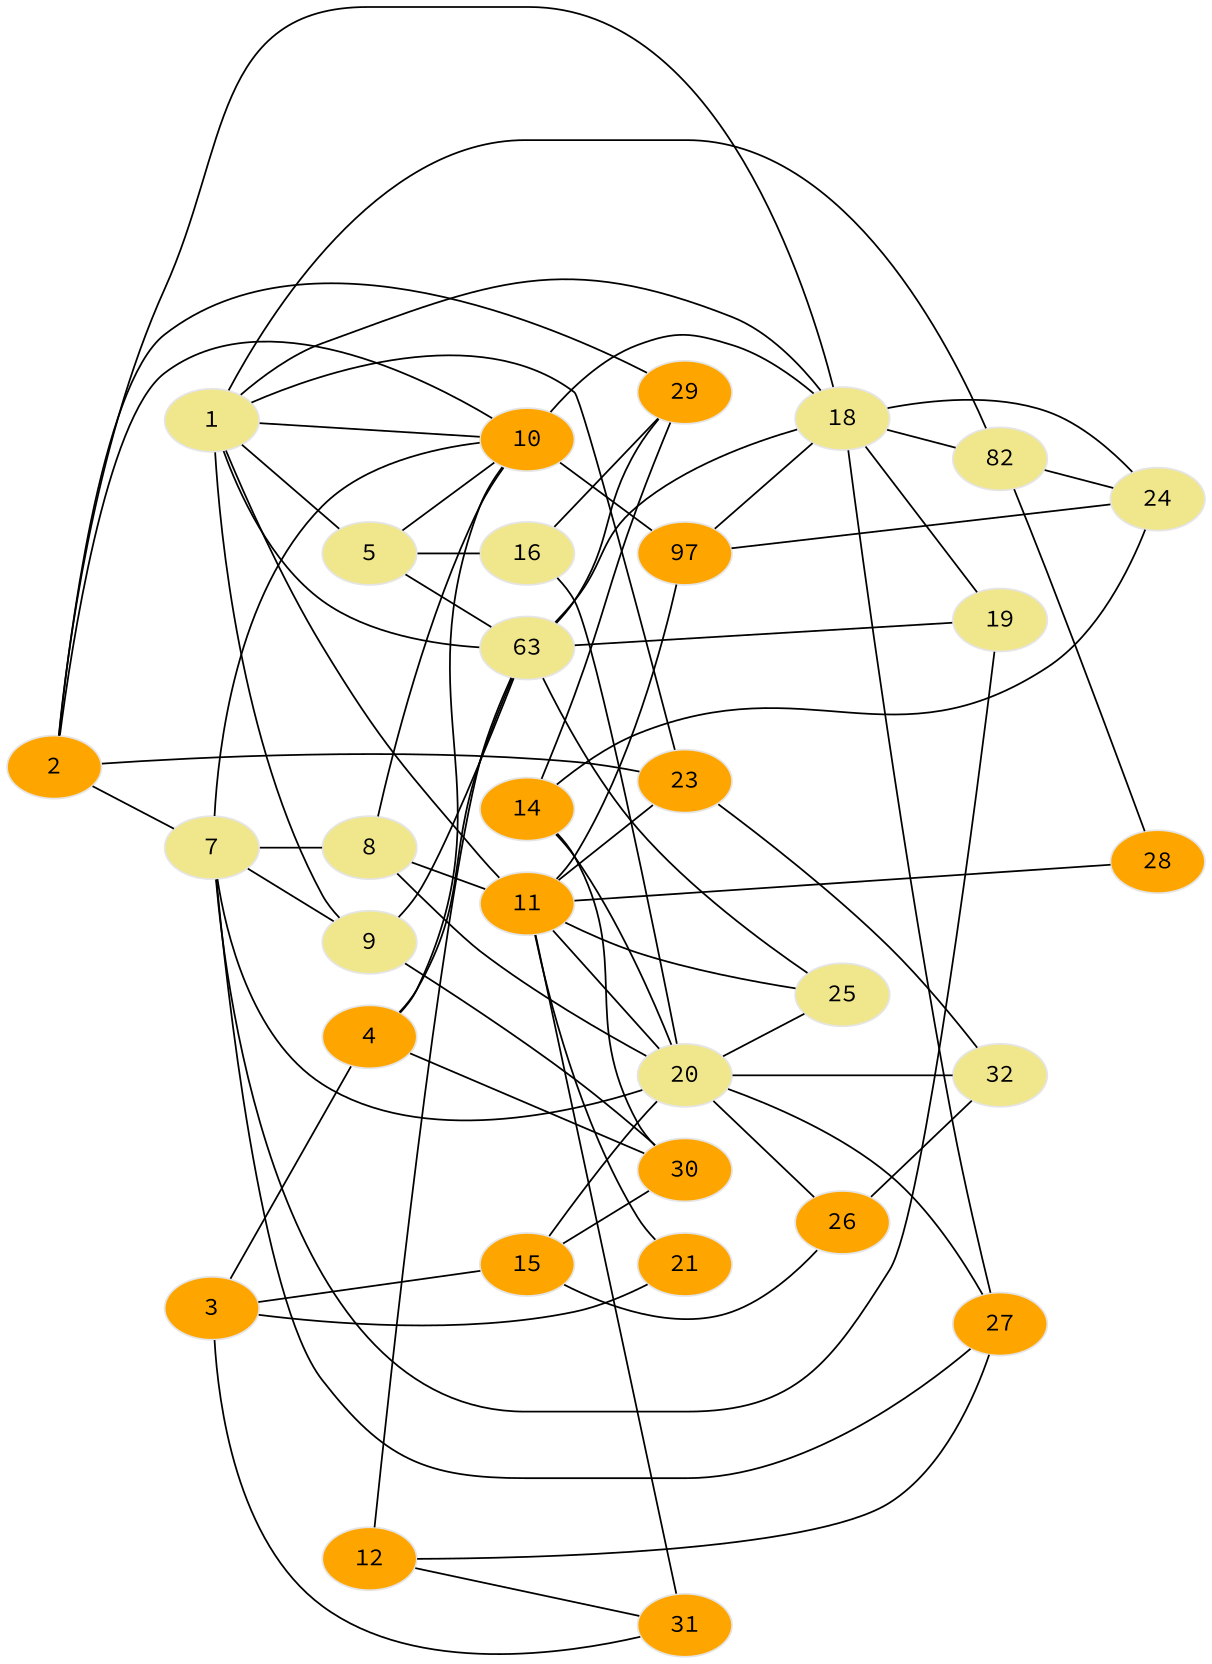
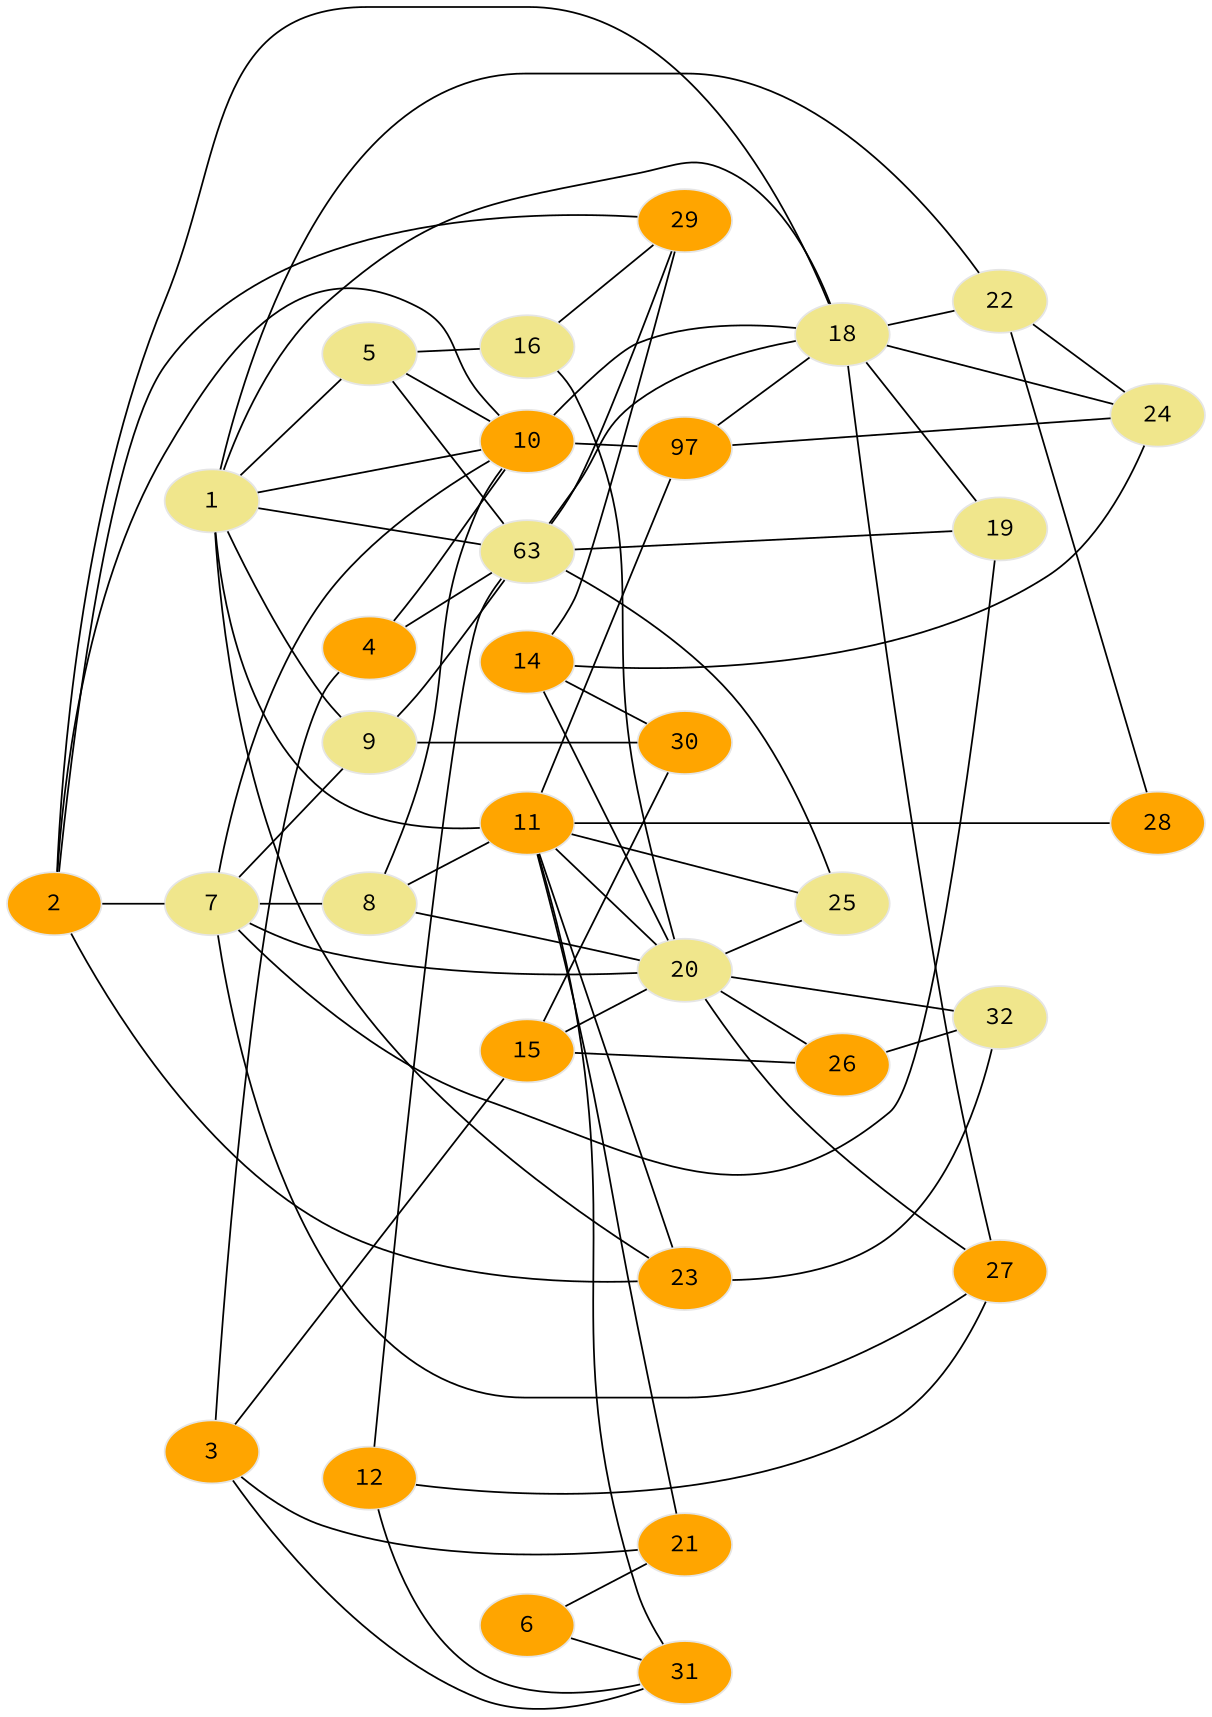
node "82": label "82" -> "22"
edge "4" -- "30": removed
node "6": added
